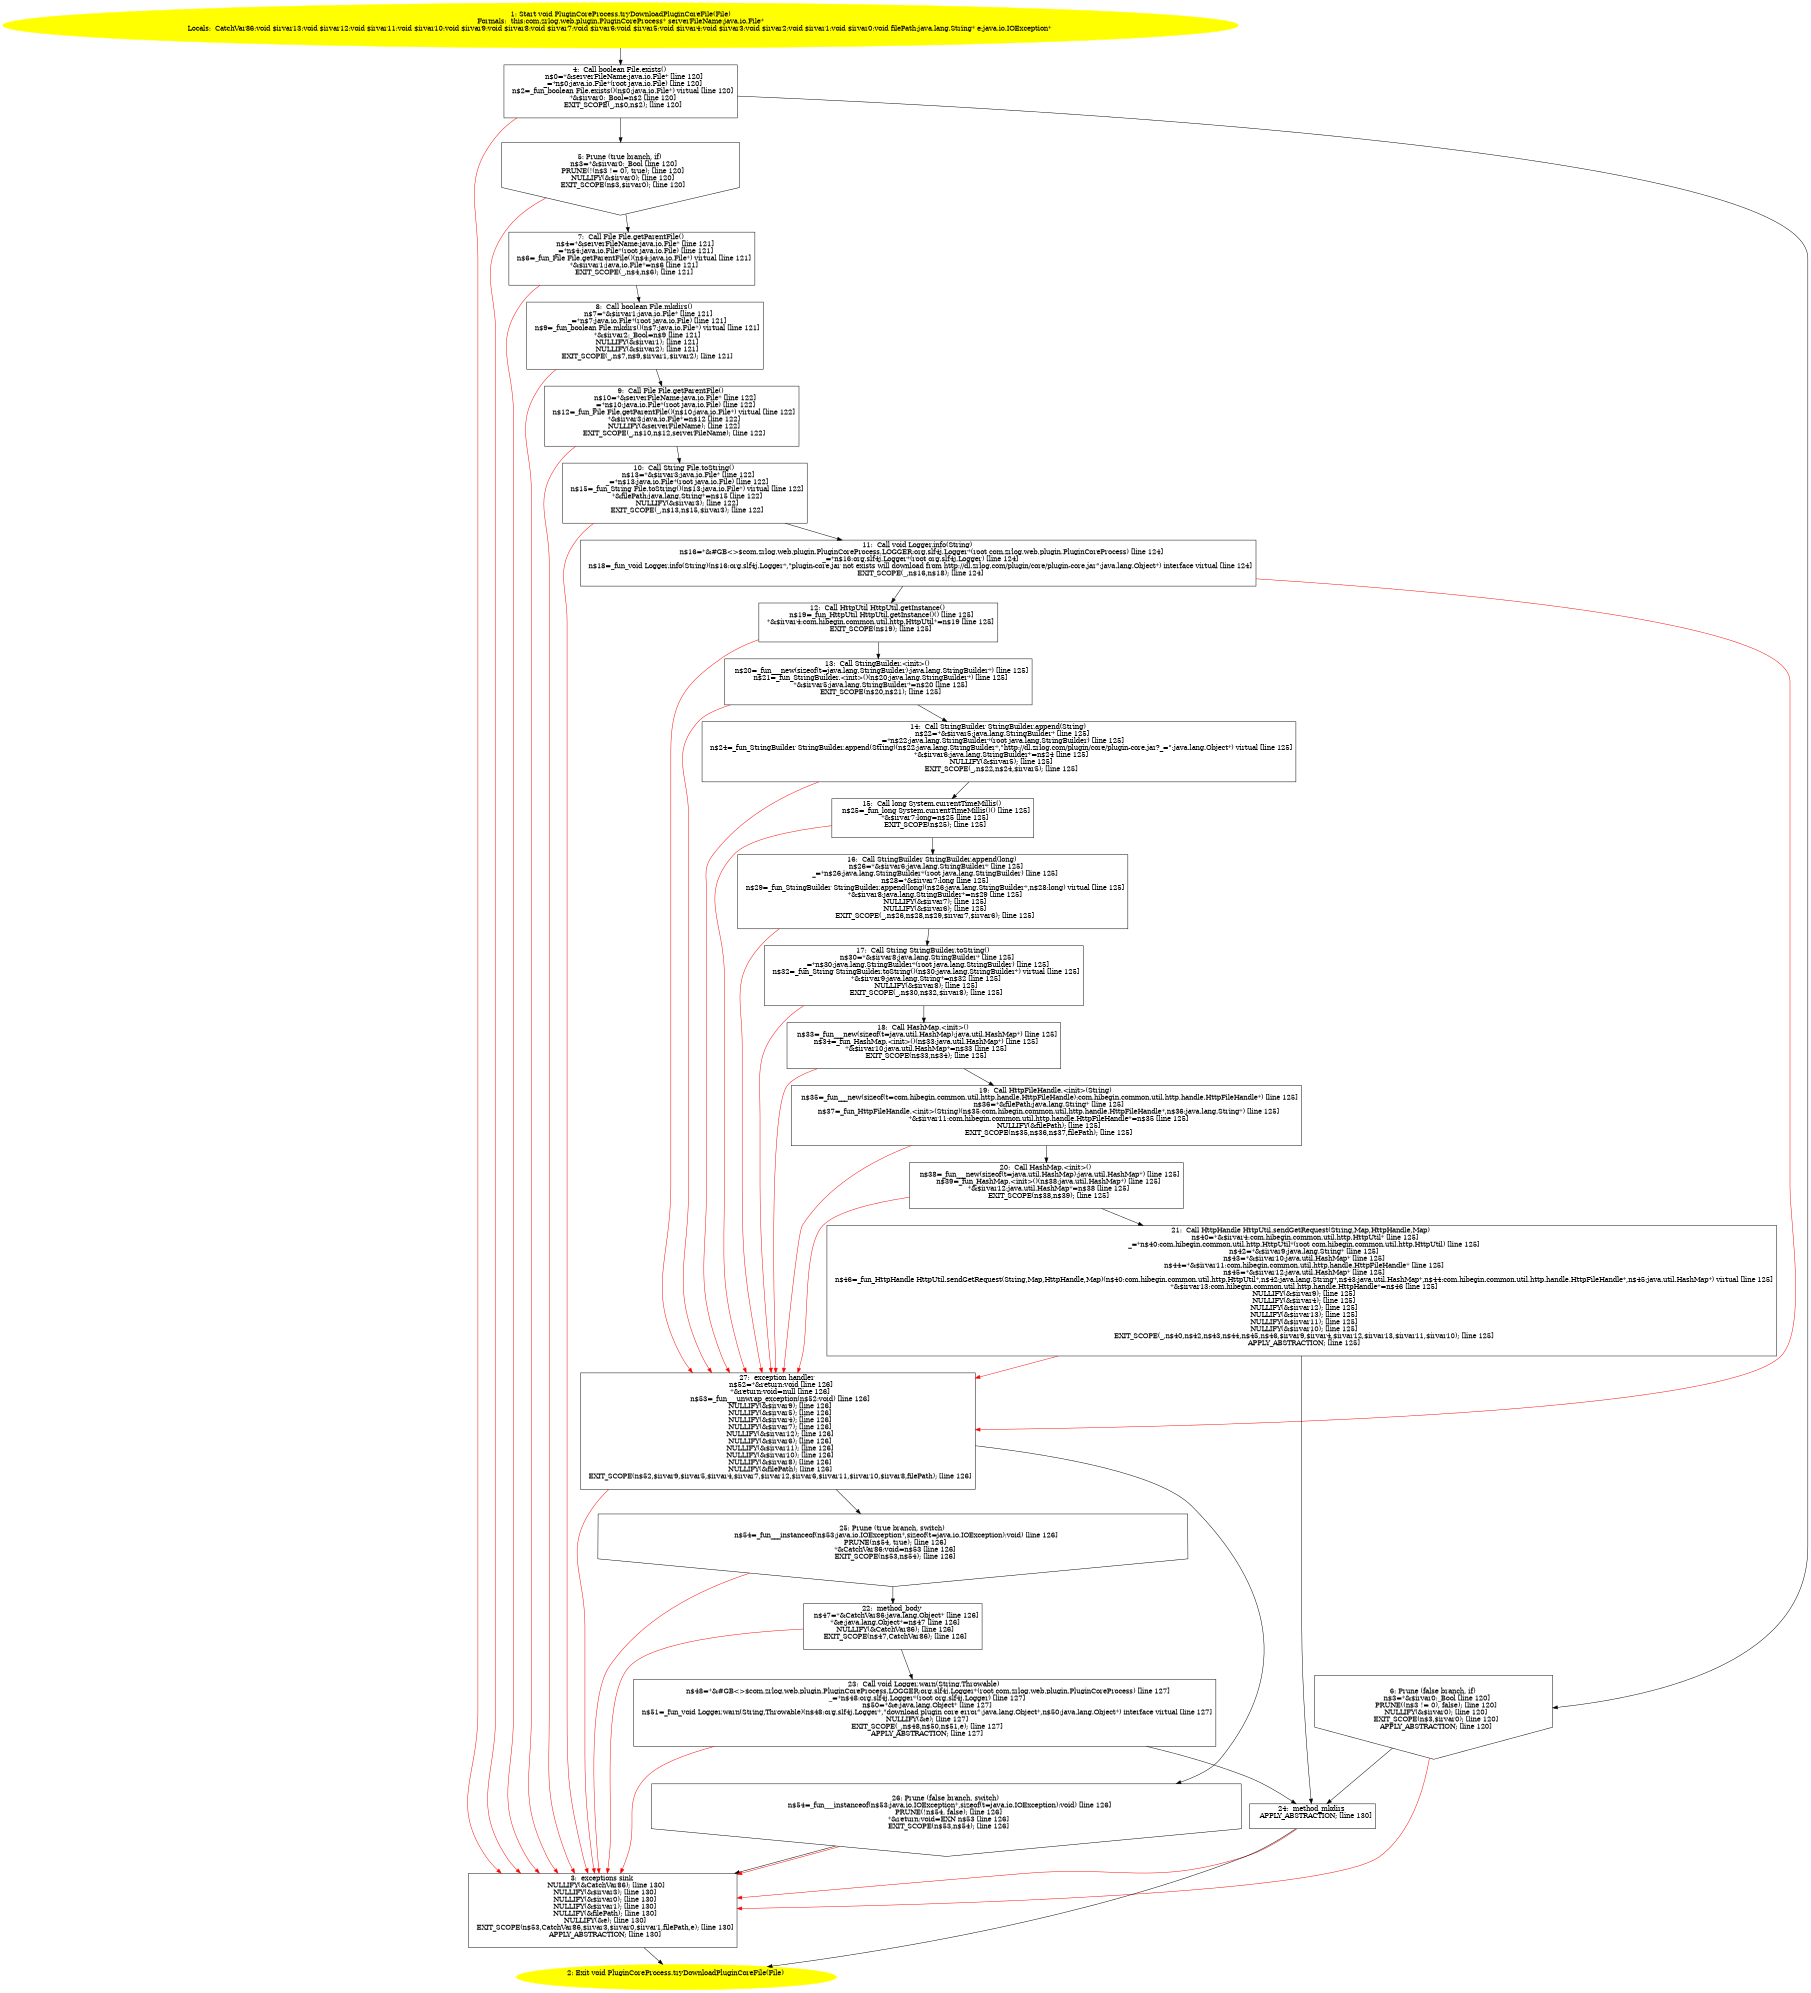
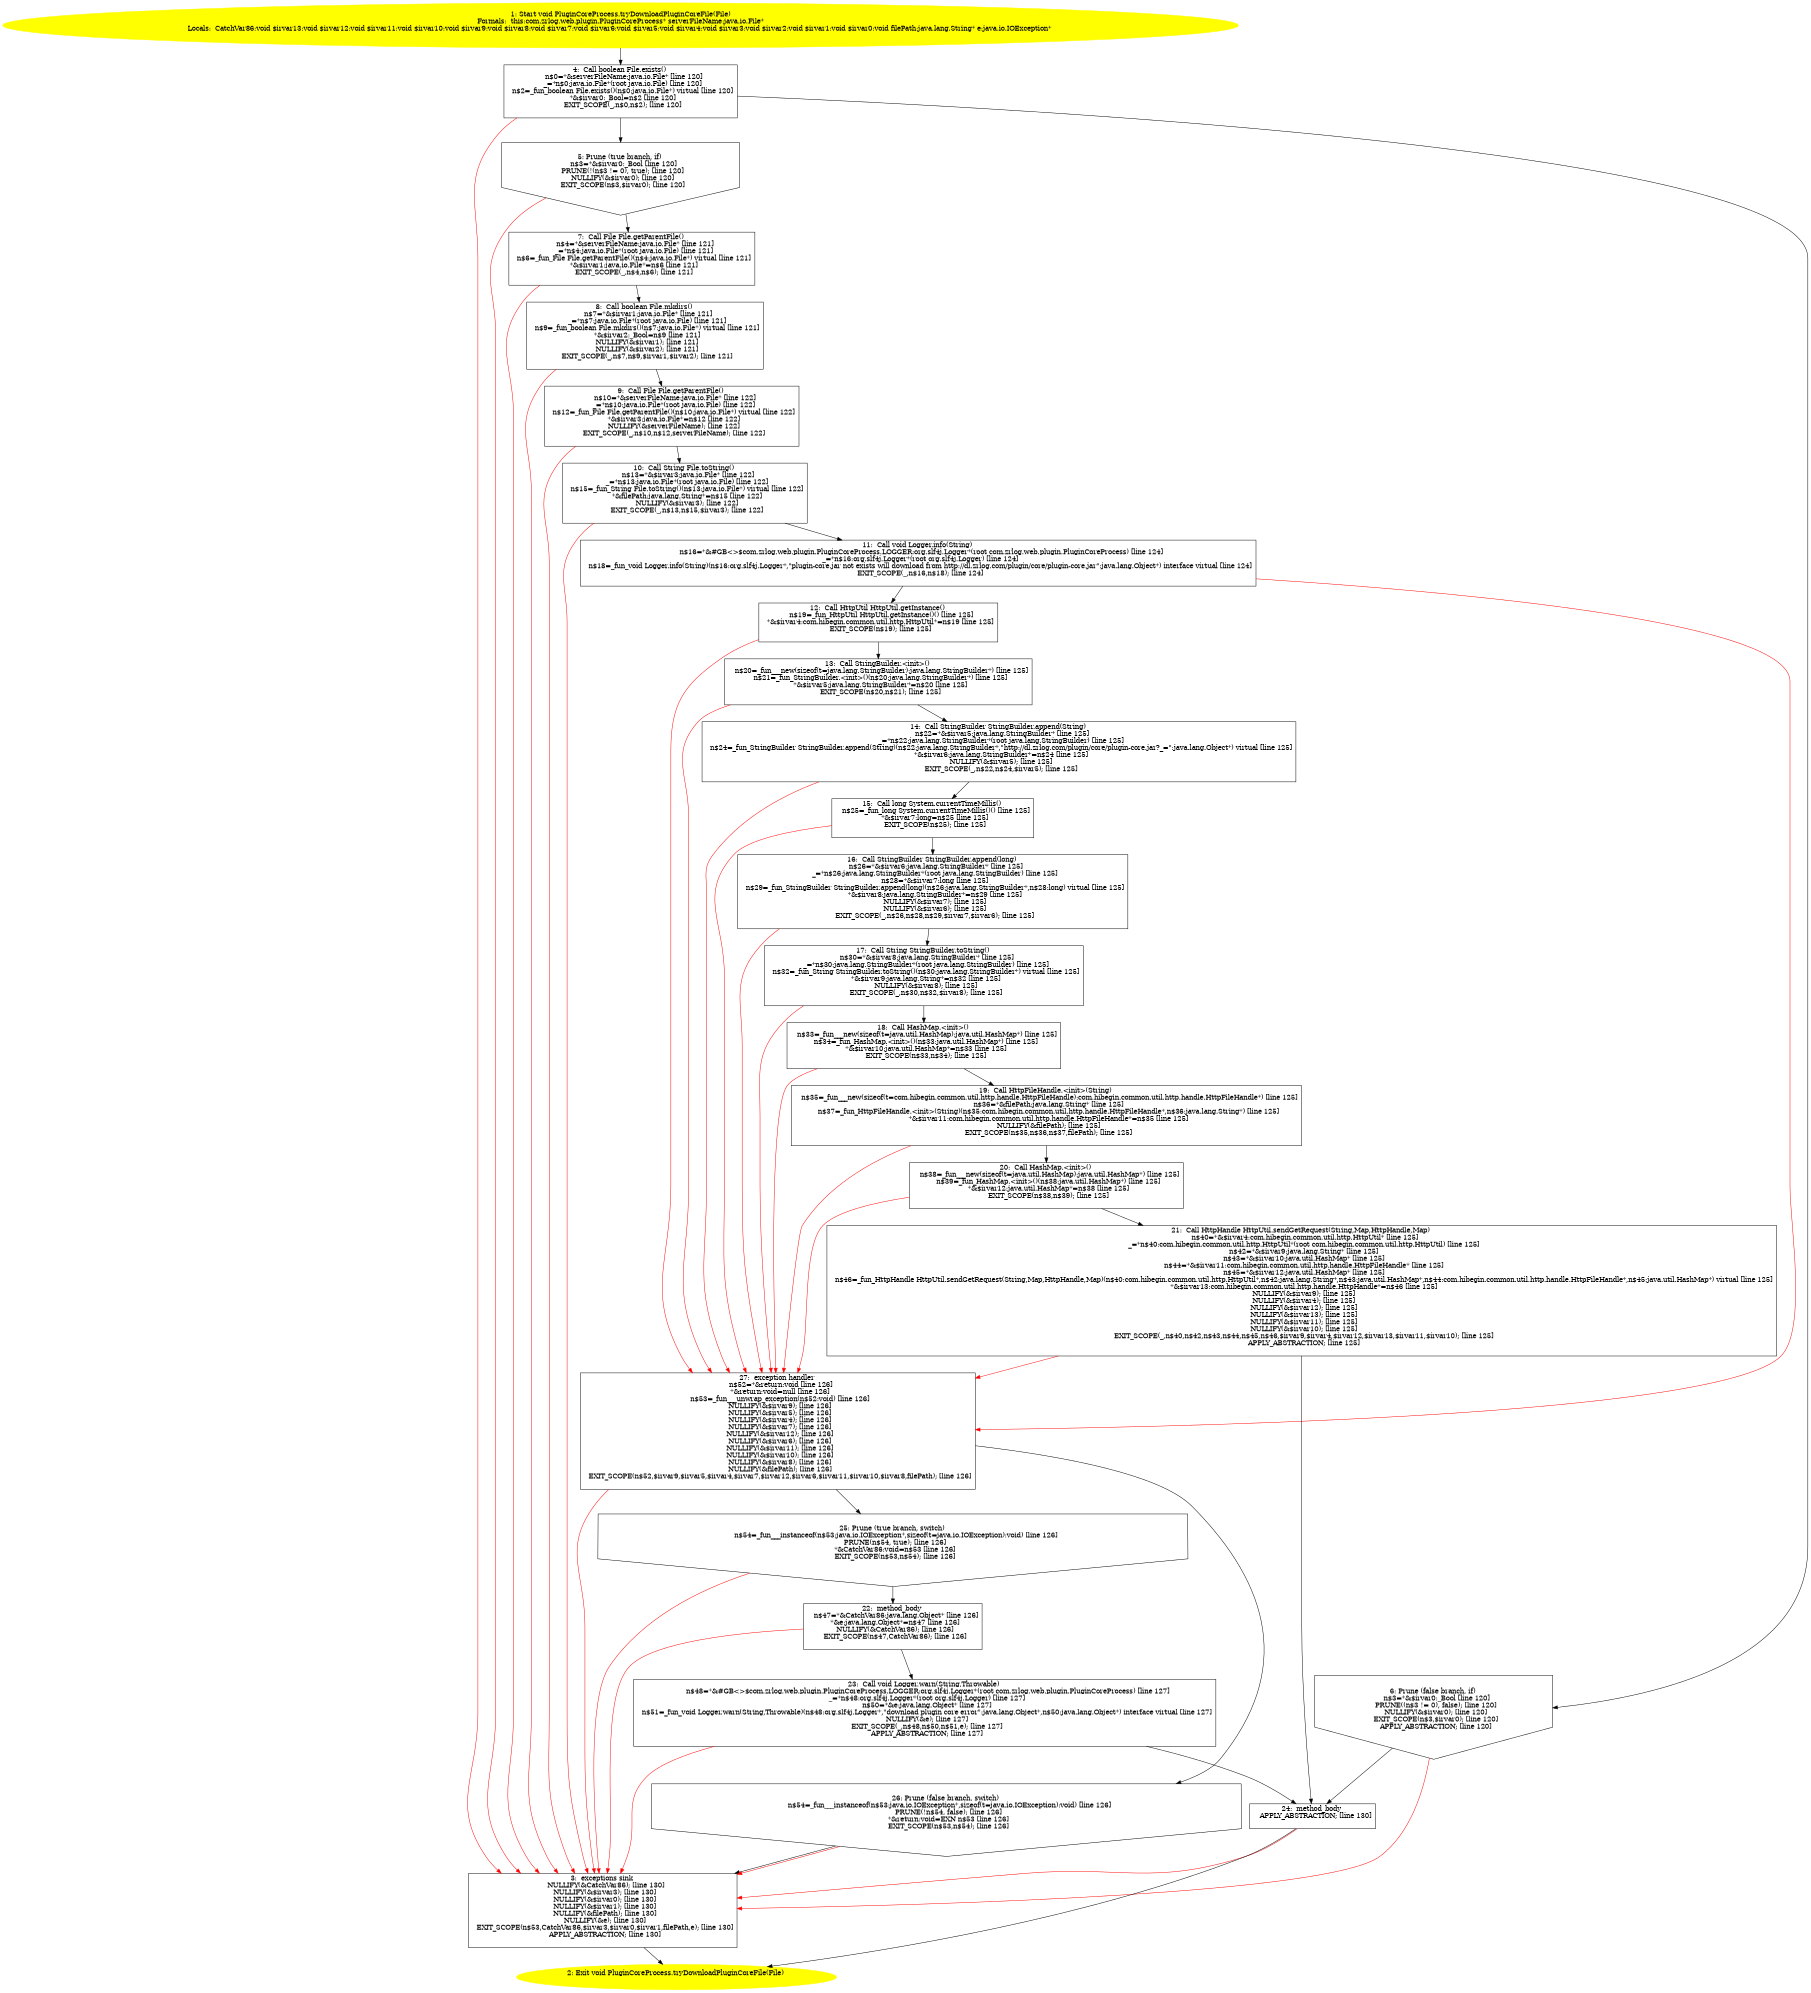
node "24:  method_mkdirs APPLY_ABSTRACTION; [line 130]": label "24:  method_mkdirs APPLY_ABSTRACTION; [line 130]" -> "24:  method_body APPLY_ABSTRACTION; [line 130]"
